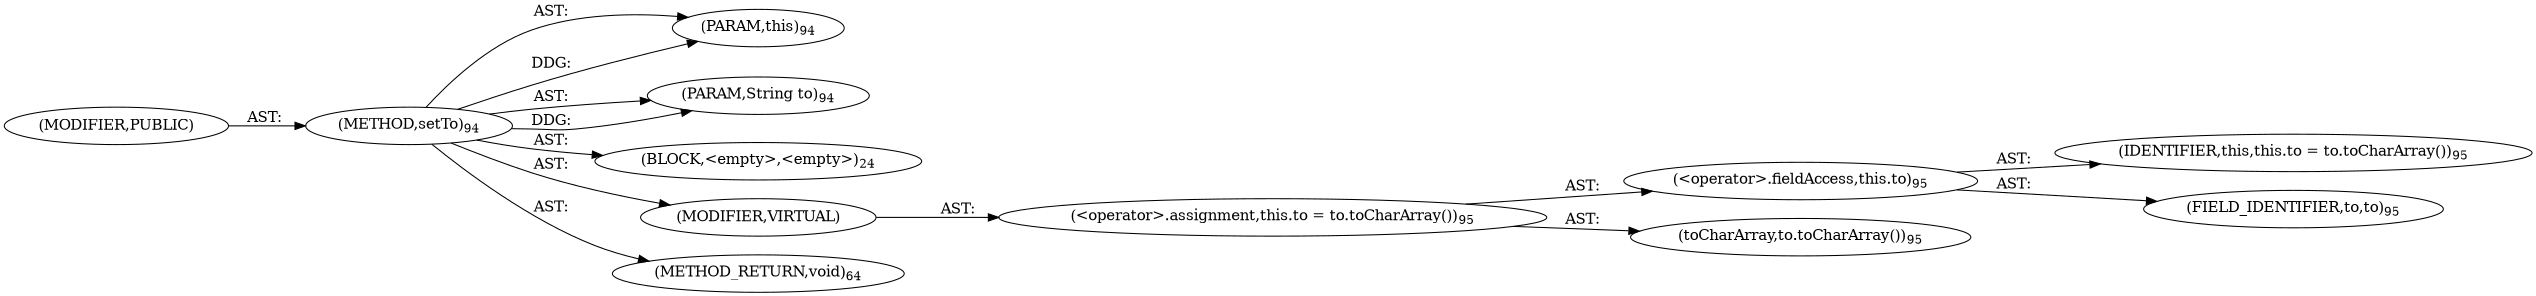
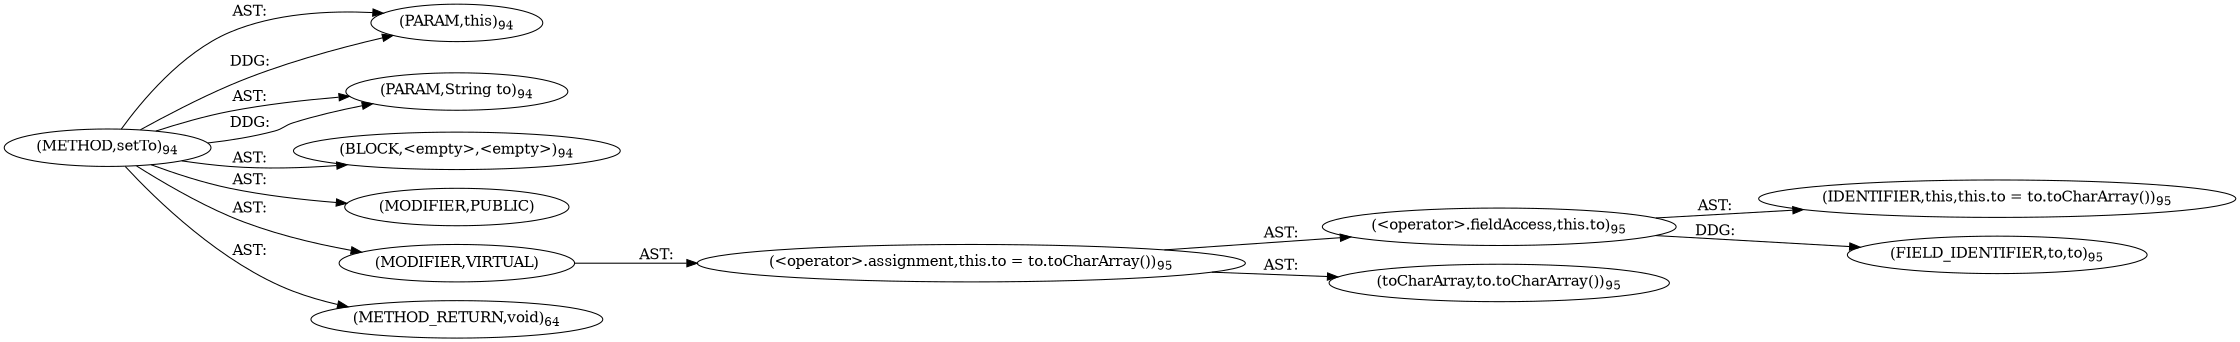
edge "(MODIFIER,PUBLIC)" -> "(METHOD,setTo)": reversed
node "(BLOCK,<empty>,<empty>)": text "24" -> "94"
edge "(<operator>.fieldAccess,this.to)" -> "(FIELD_IDENTIFIER,to,to)": label "AST: " -> "DDG: "
